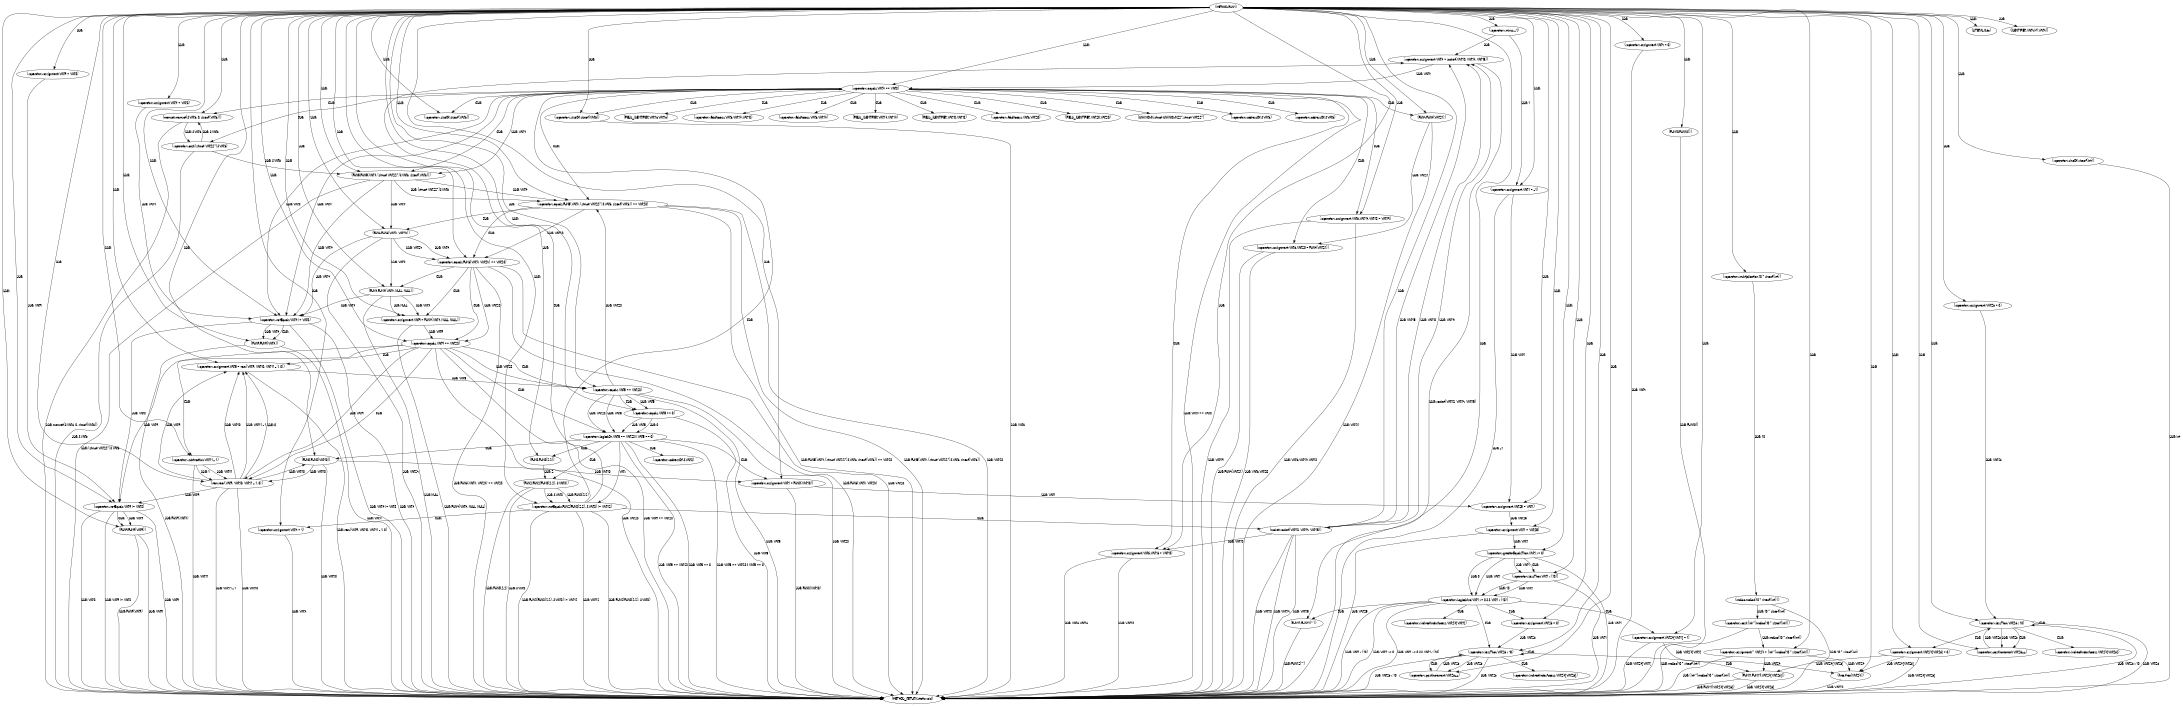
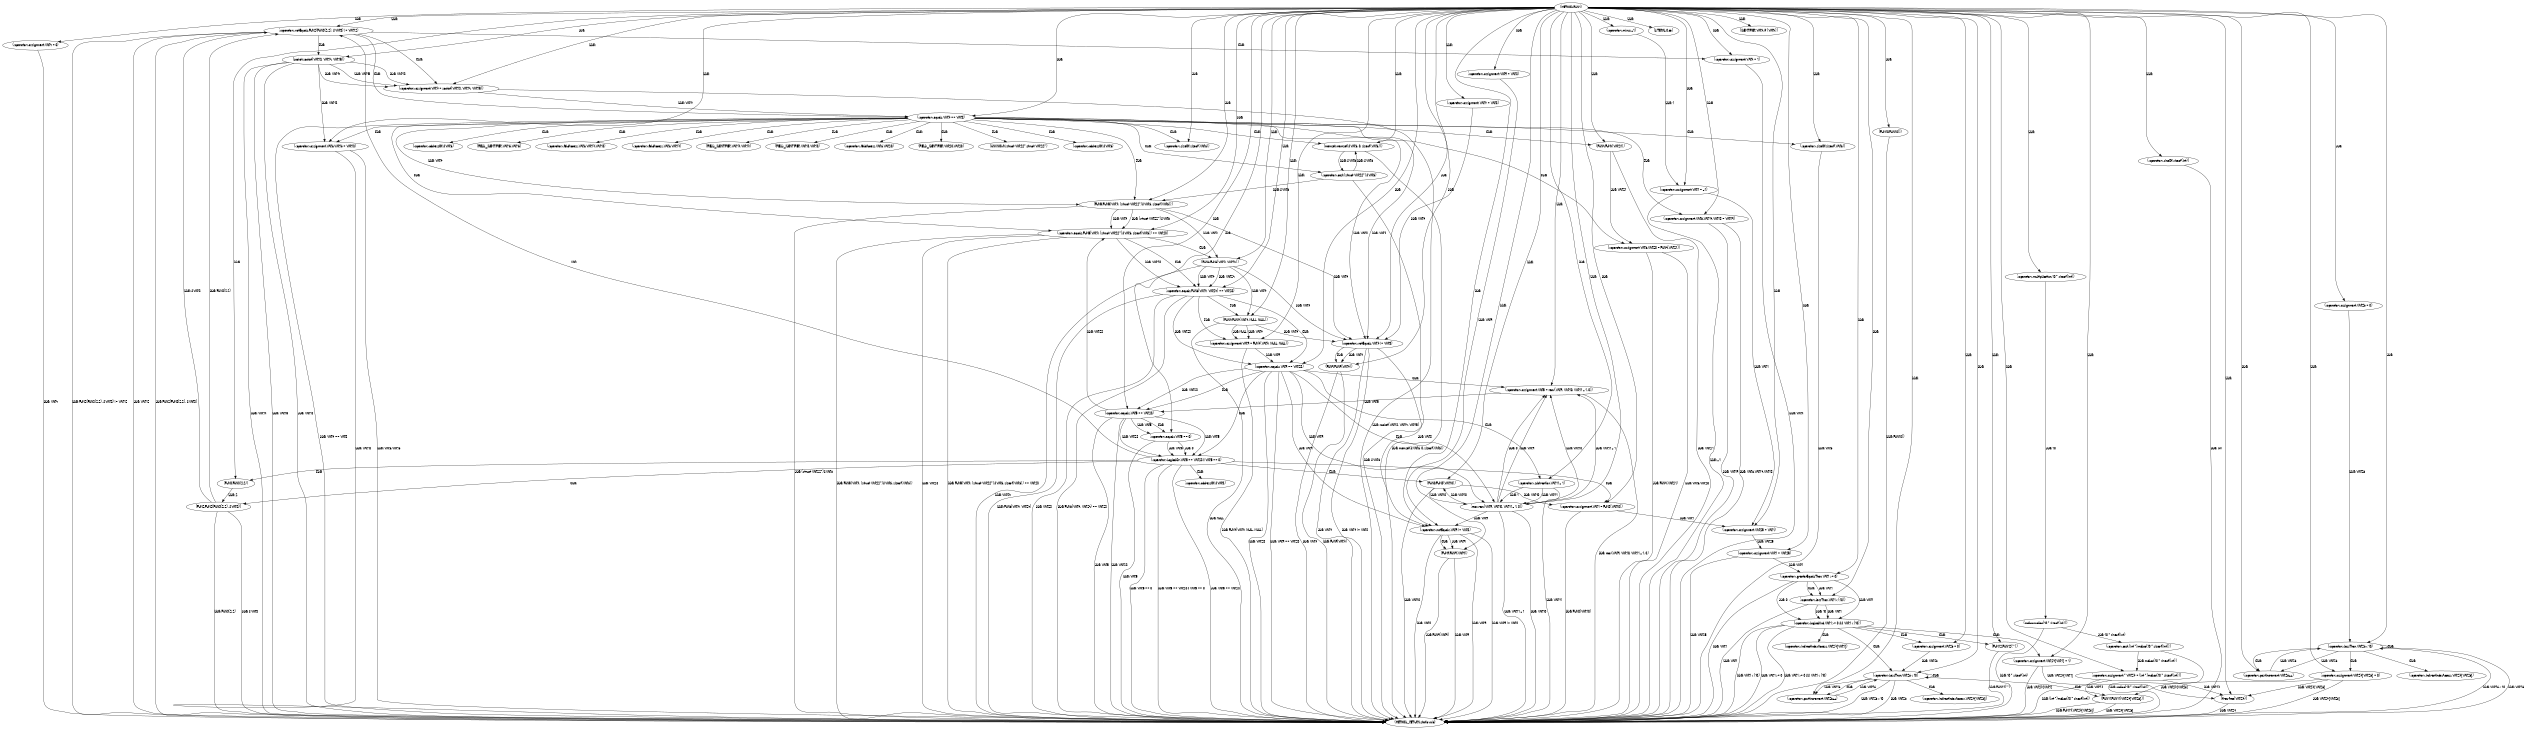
edge "(<operator>.minus,-1)" -> "(<operator>.assignment,VAR7 = socket(VAR13, VAR14, VAR15))": now "(METHOD,FUN1)" -> "(<operator>.assignment,VAR7 = socket(VAR13, VAR14, VAR15))"
node "(UNKNOWN,struct UNKNOWN22*,struct VAR22*)": label "(UNKNOWN,struct UNKNOWN22*,struct VAR22*)" -> "(UNKNOWN,struct VAR22*,struct VAR22*)"
